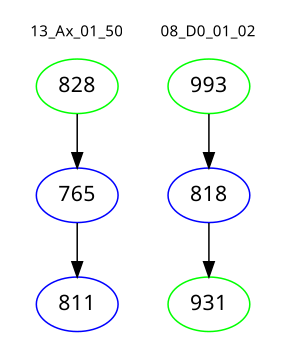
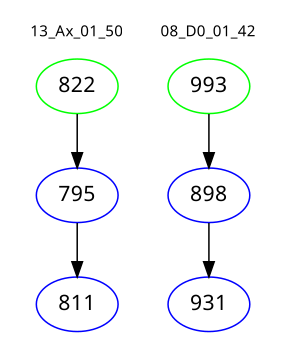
cluster "08_D0_01_02": label "08_D0_01_02" -> "08_D0_01_42"
node "828": label "828" -> "822"
node "765": label "765" -> "795"
node "818": label "818" -> "898"
node "931": color green -> blue
